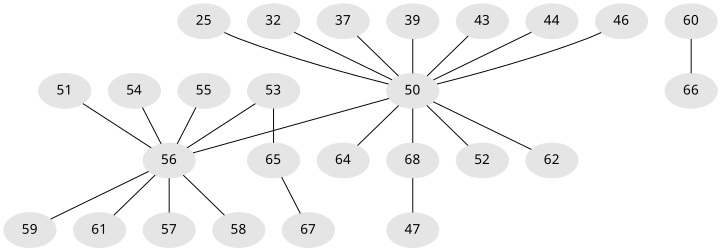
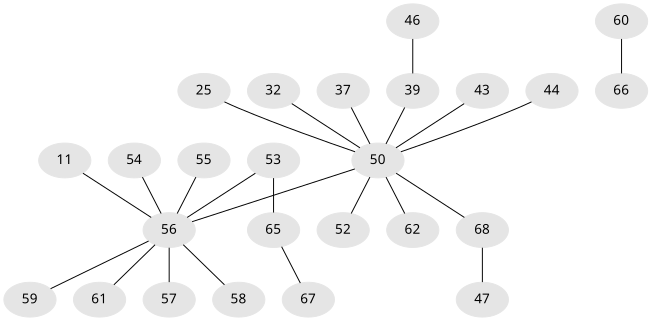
edge "46" -- "50": now "46" -- "39"
node "51": label "51" -> "11"
node "64": removed
